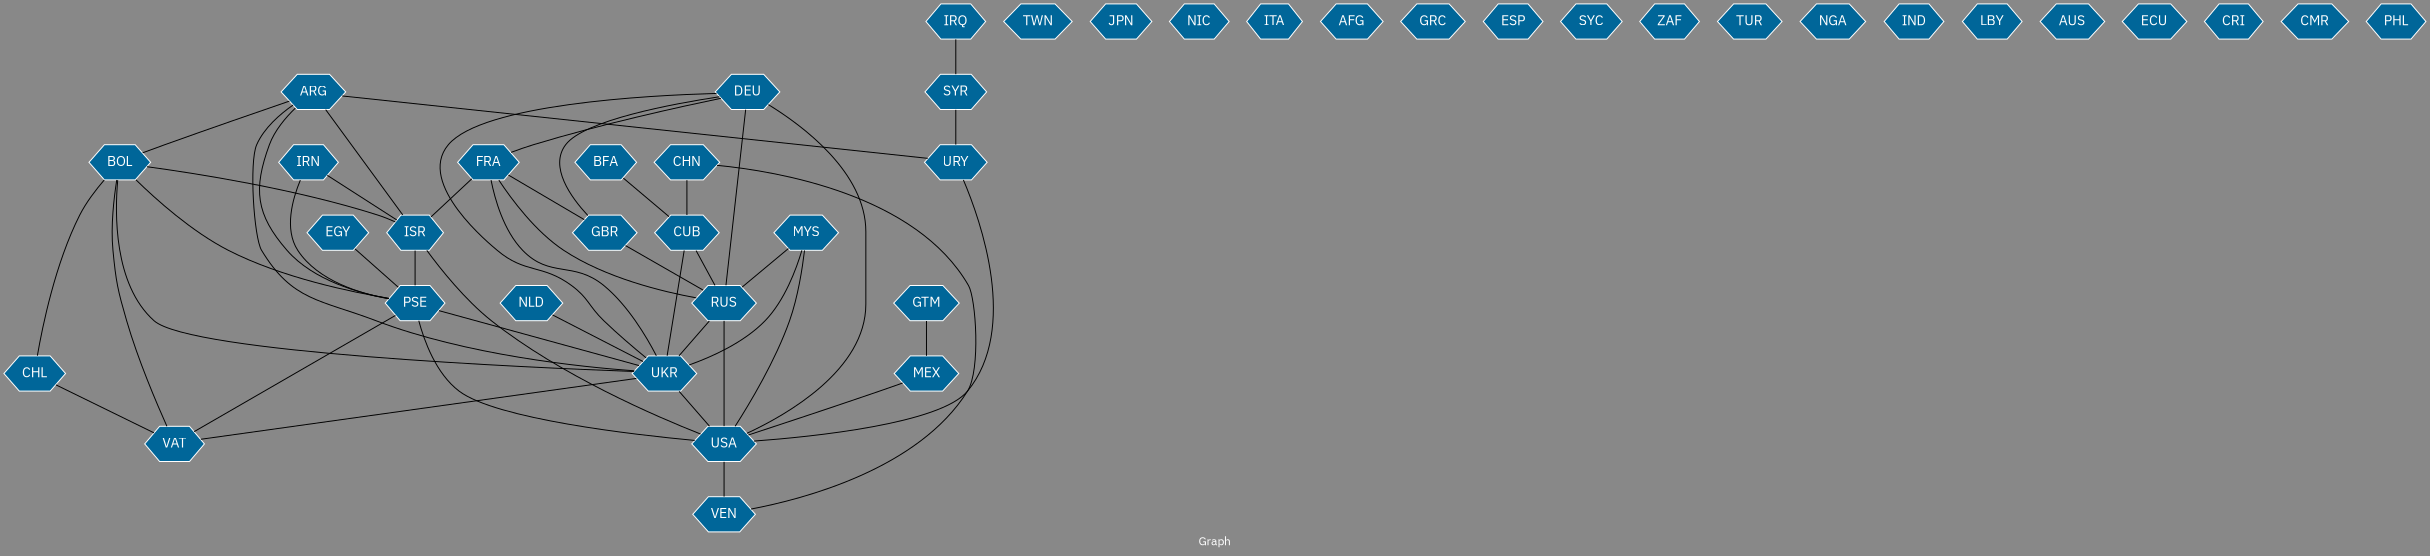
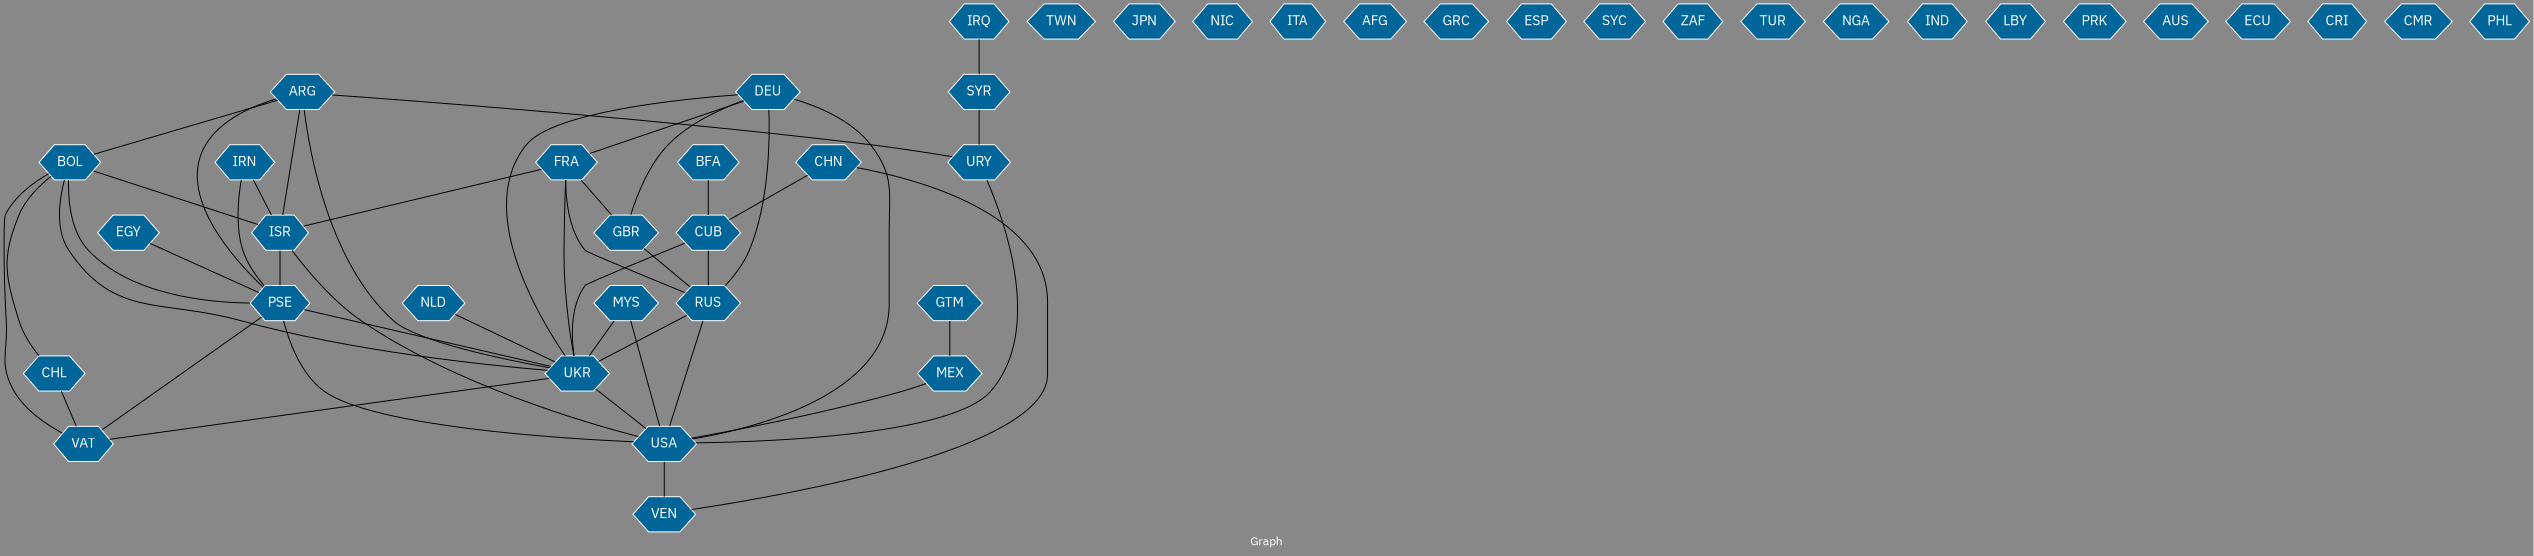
node "PRK": added
edge "MYS" -- "RUS": removed
